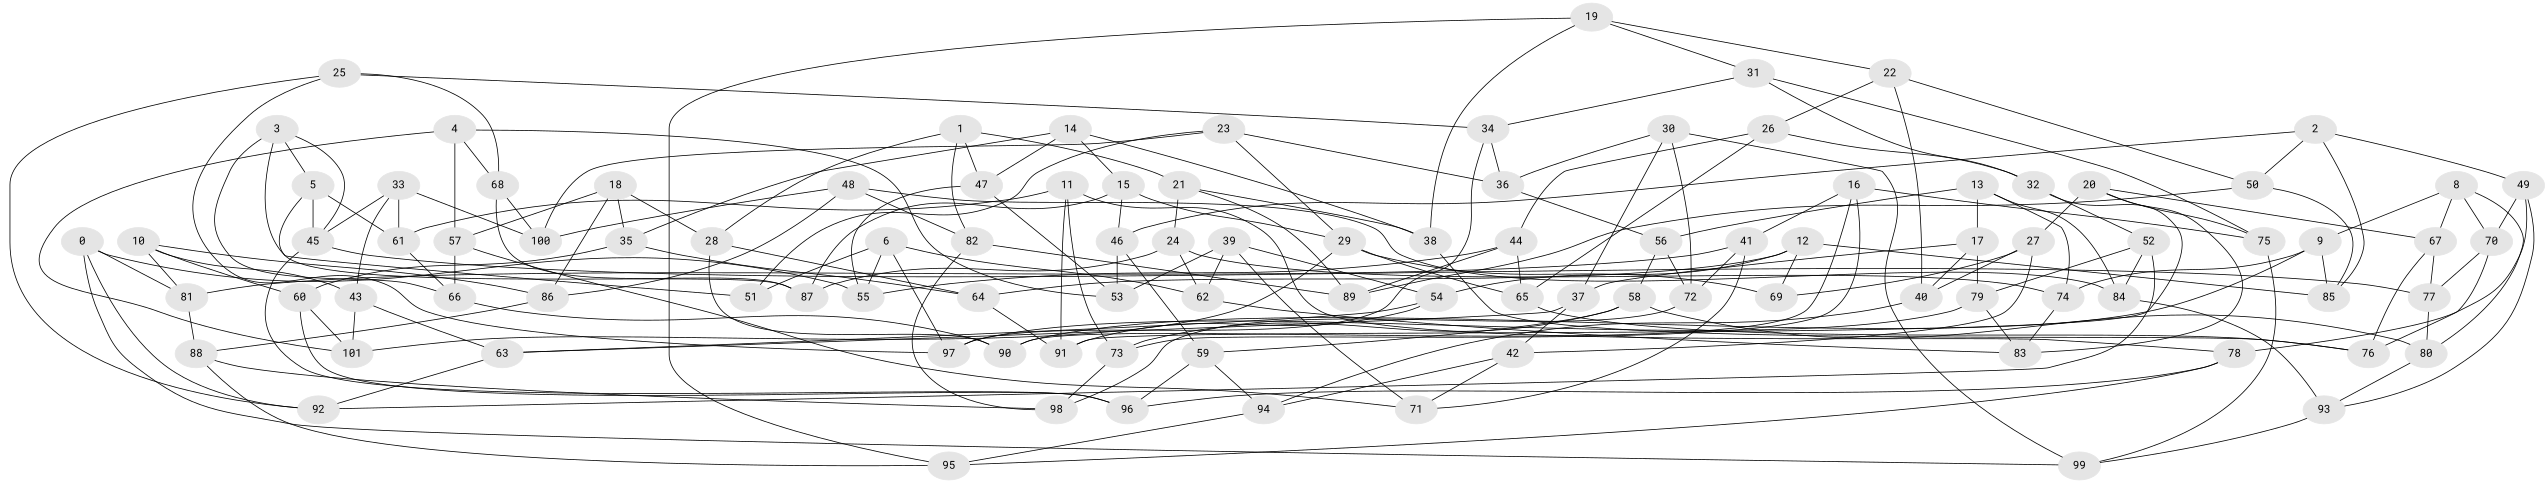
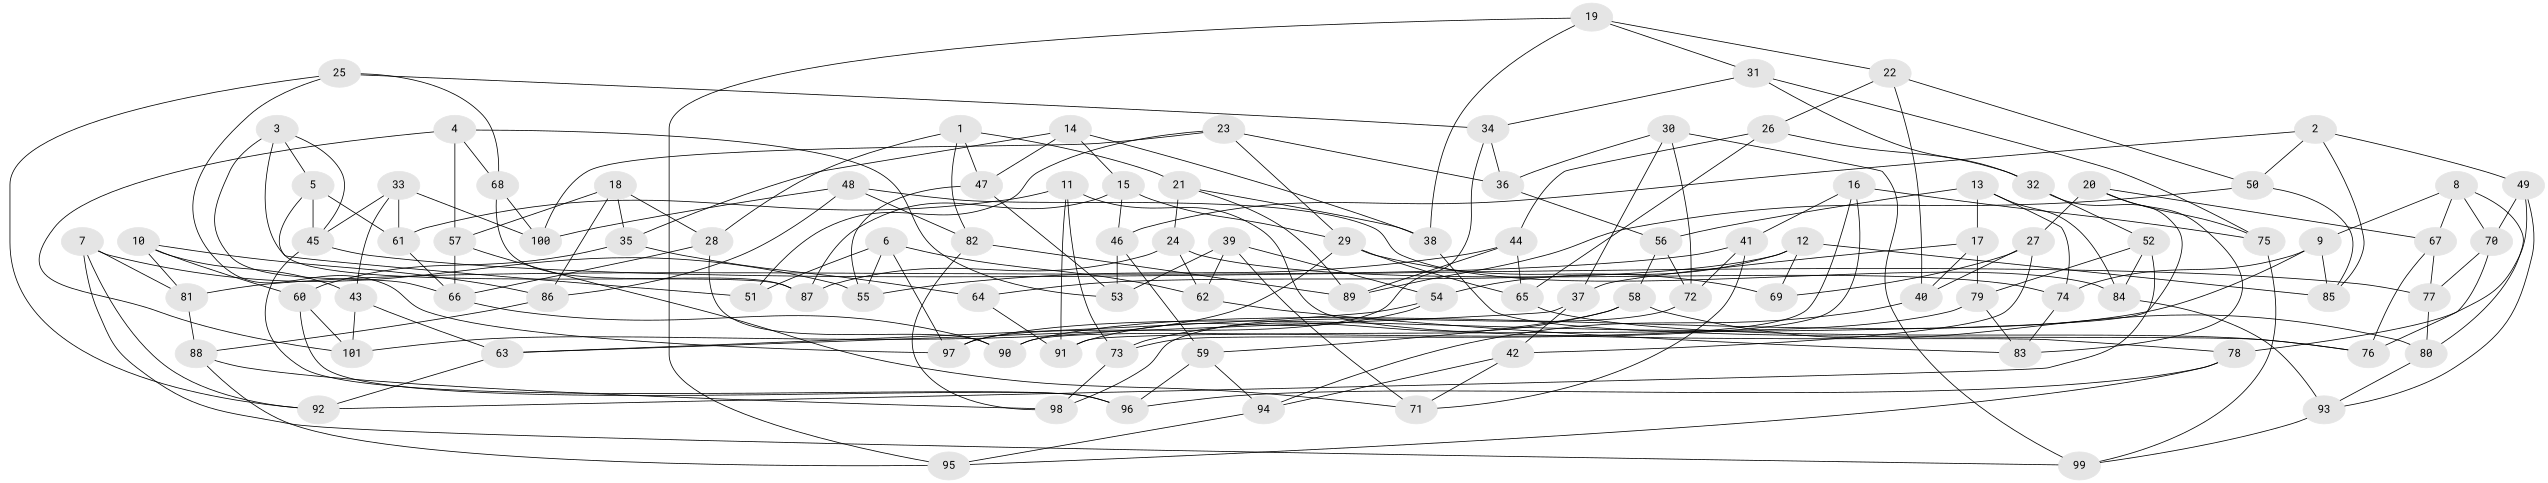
node "0": label "0" -> "7"
edge "28" -- "64": now "28" -- "66"
